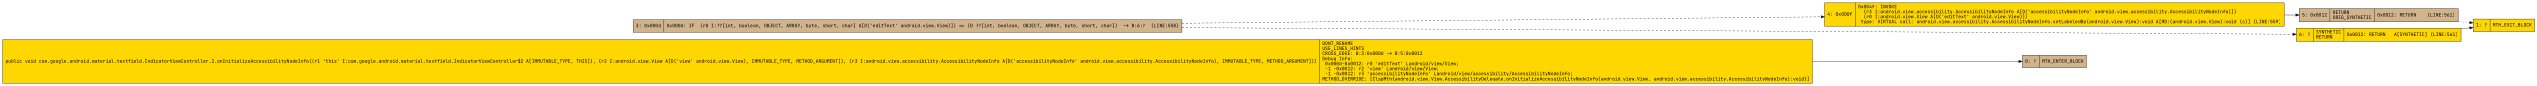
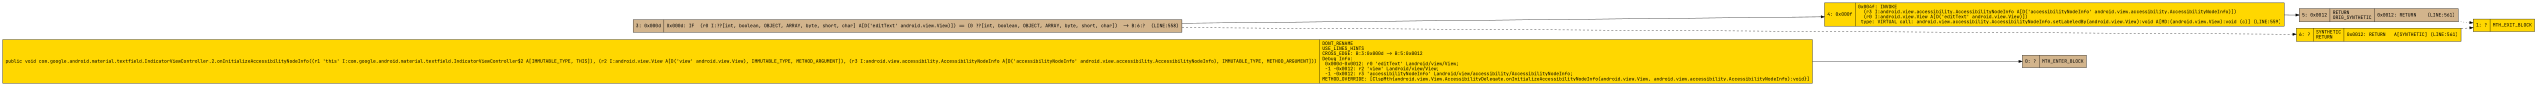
edge "3: 0x000d" -> "4: 0x000f": style dashed -> solid
edge "6: ?" -> "1: ?": style solid -> dashed
